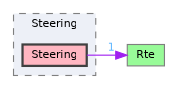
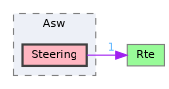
cluster "Steering": label "Steering" -> "Asw"
